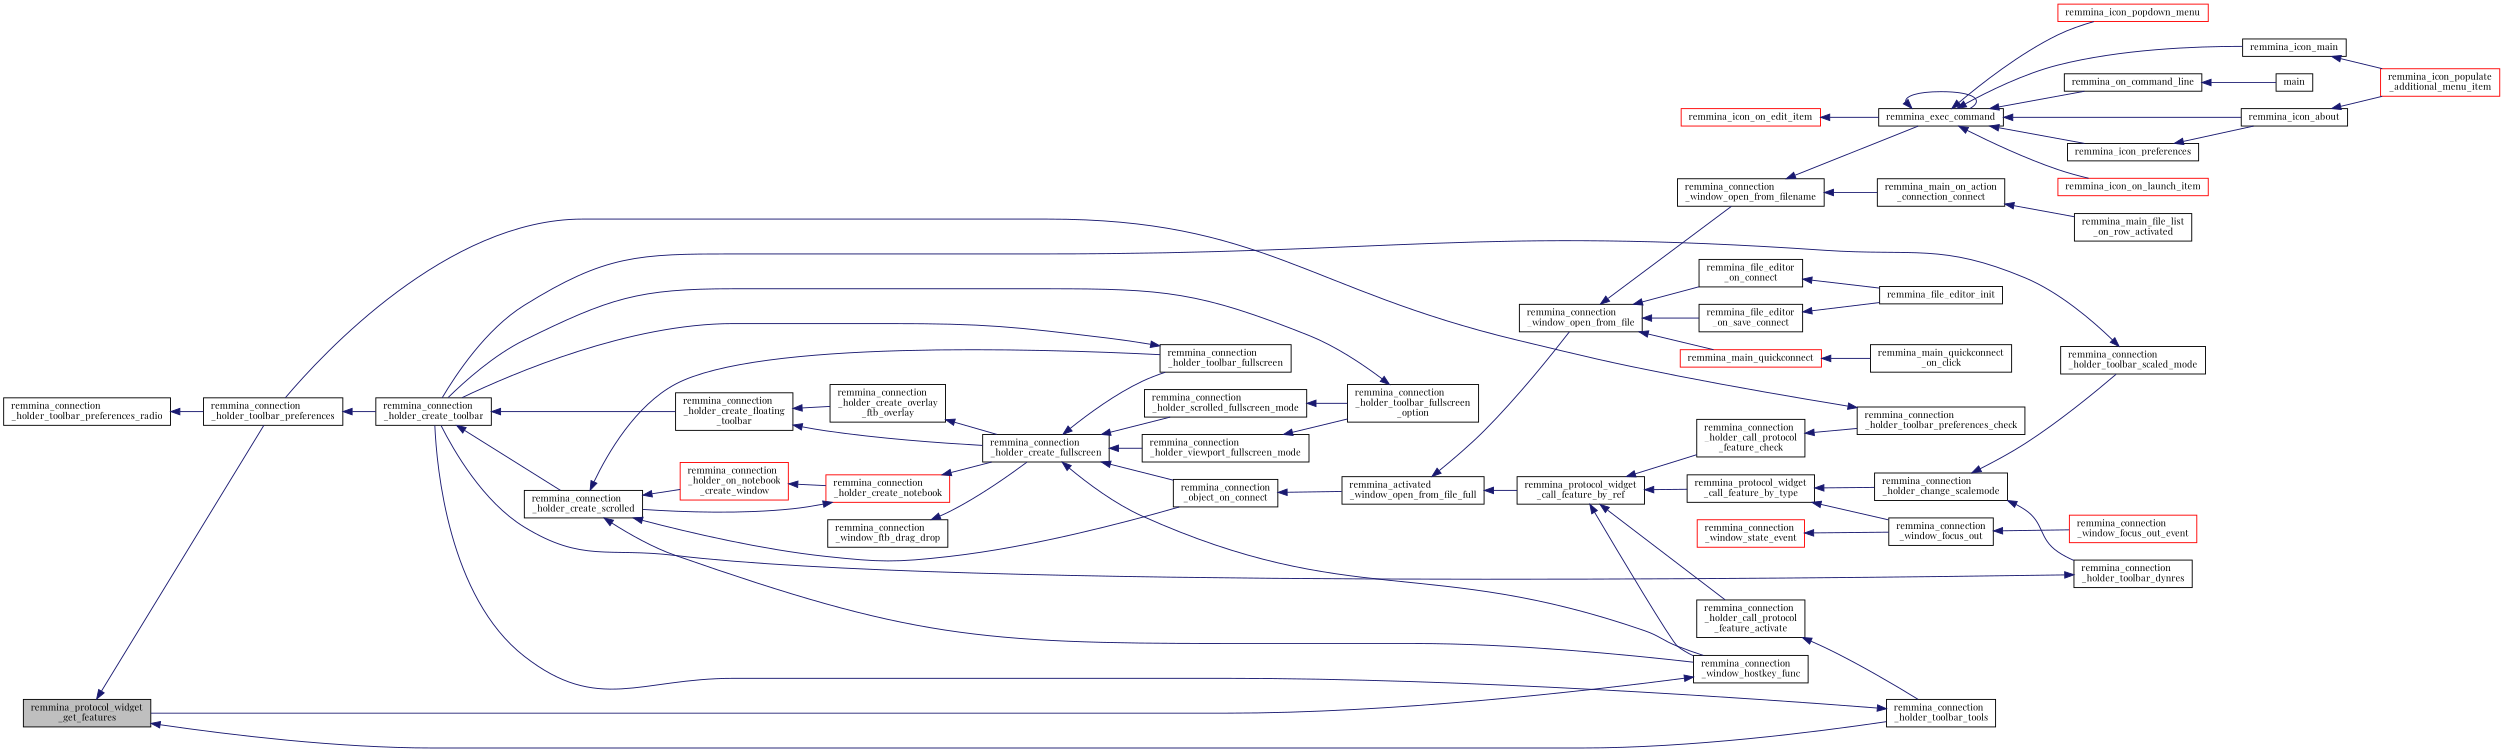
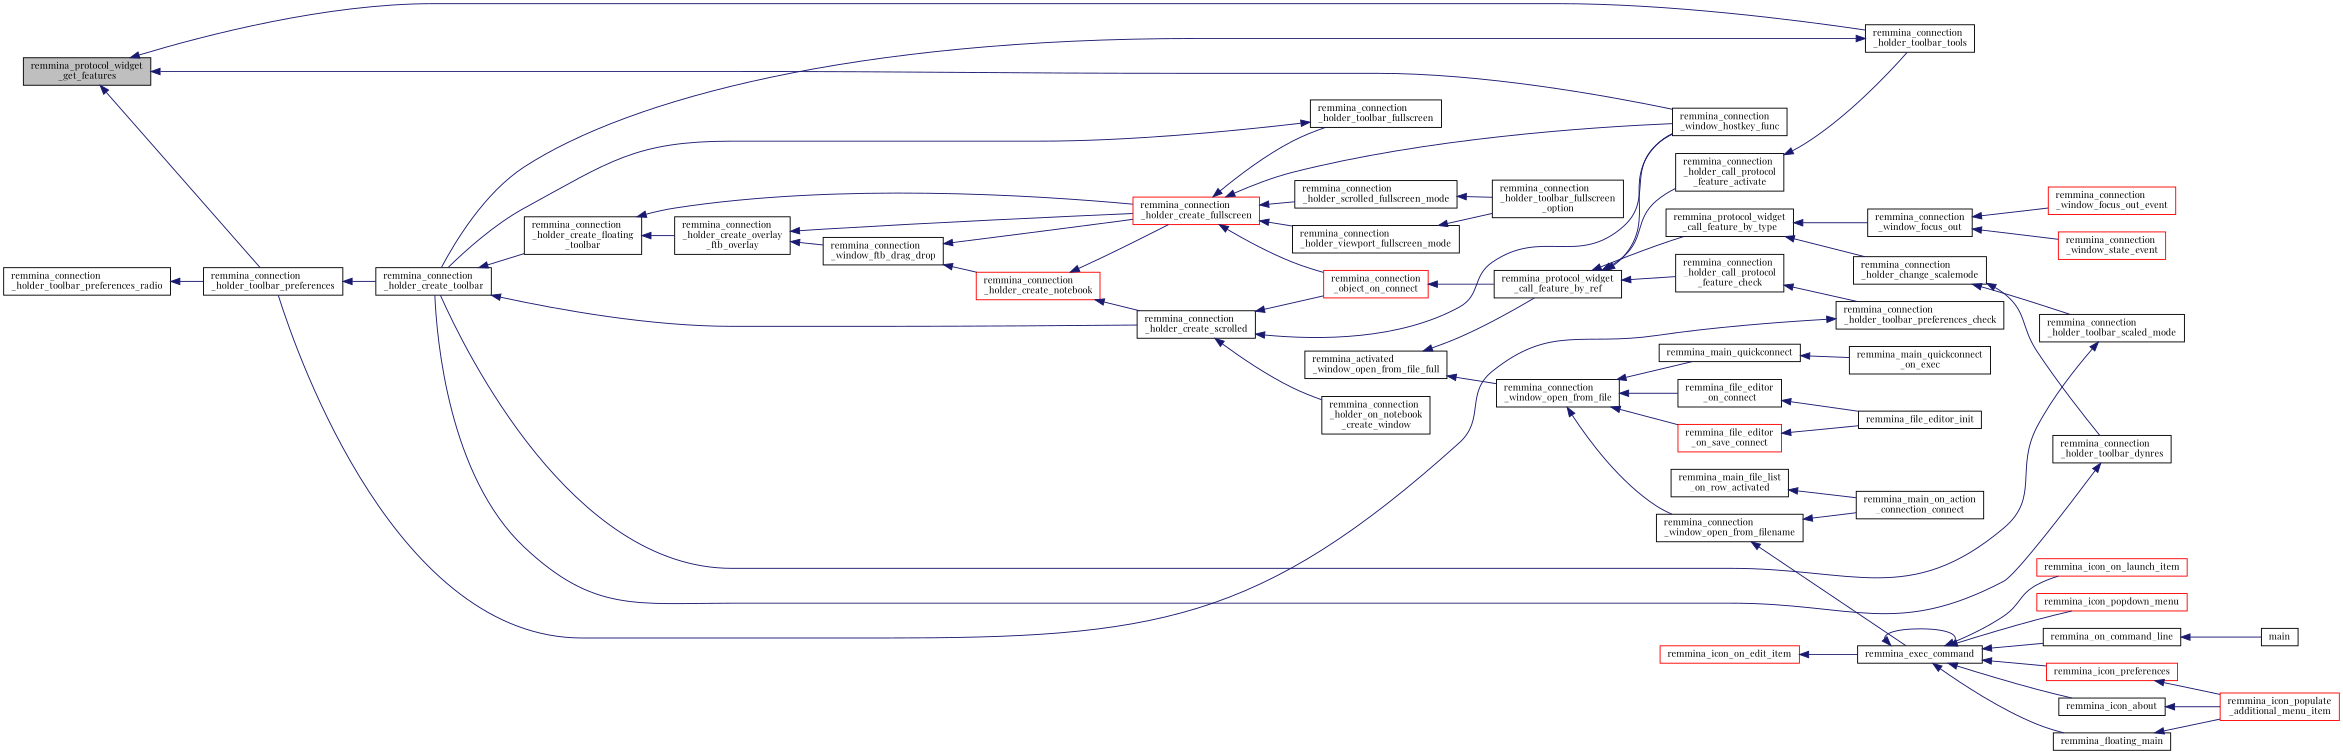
node "remmina_icon_main": label "remmina_icon_main" -> "remmina_floating_main"
edge "remmina_icon_about" -> "remmina_icon_preferences": now "remmina_icon_populate _additional_menu_item" -> "remmina_icon_preferences"
node "remmina_icon_preferences": color black -> red
edge "remmina_main_file_list _on_row_activated" -> "remmina_main_on_action _connection_connect": reversed
edge "remmina_connection _window_ftb_drag_drop" -> "remmina_connection _holder_create_overlay _ftb_overlay": added
edge "remmina_connection _holder_create_toolbar" -> "remmina_connection _holder_toolbar_fullscreen _option": removed
node "remmina_file_editor _on_save_connect": color black -> red
edge "remmina_connection _holder_toolbar_fullscreen" -> "remmina_connection _holder_create_scrolled": removed
node "remmina_main_quickconnect": color red -> black
node "remmina_main_quickconnect _on_click": label "remmina_main_quickconnect _on_click" -> "remmina_main_quickconnect _on_exec"
node "remmina_connection _holder_create_fullscreen": color black -> red
node "remmina_connection _holder_on_notebook _create_window": color red -> black
edge "remmina_connection _holder_create_notebook" -> "remmina_connection _holder_on_notebook _create_window": now "remmina_connection _holder_create_notebook" -> "remmina_connection _window_ftb_drag_drop"
edge "remmina_activated _window_open_from_file_full" -> "remmina_connection _object_on_connect": now "remmina_protocol_widget _call_feature_by_ref" -> "remmina_connection _object_on_connect"
node "remmina_connection _object_on_connect": color black -> red
edge "remmina_connection _window_focus_out" -> "remmina_connection _window_state_event": reversed
edge "remmina_protocol_widget _get_features" -> "remmina_connection _window_hostkey_func": reversed
